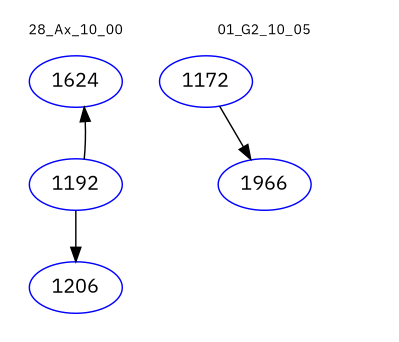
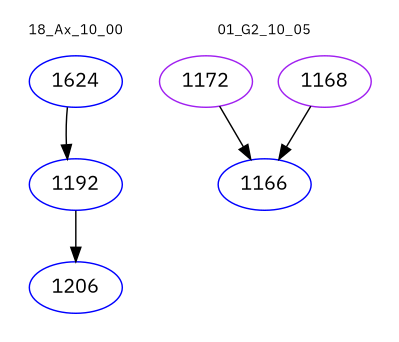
cluster "28_Ax_10_00": label "28_Ax_10_00" -> "18_Ax_10_00"
node "1172": color blue -> purple
node "1168": added
edge "1192" -> "1624": reversed
node "1966": label "1966" -> "1166"
